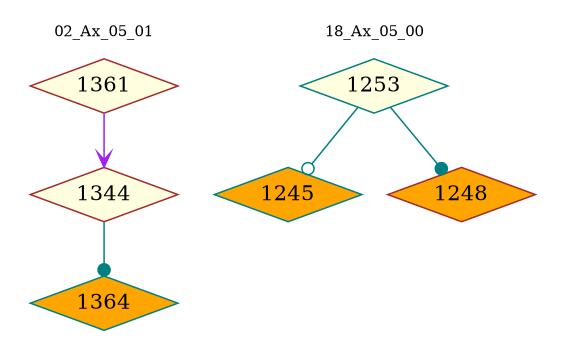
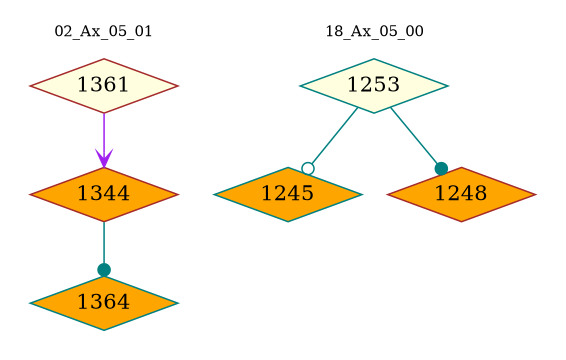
node "1344": fillcolor lightyellow -> orange
